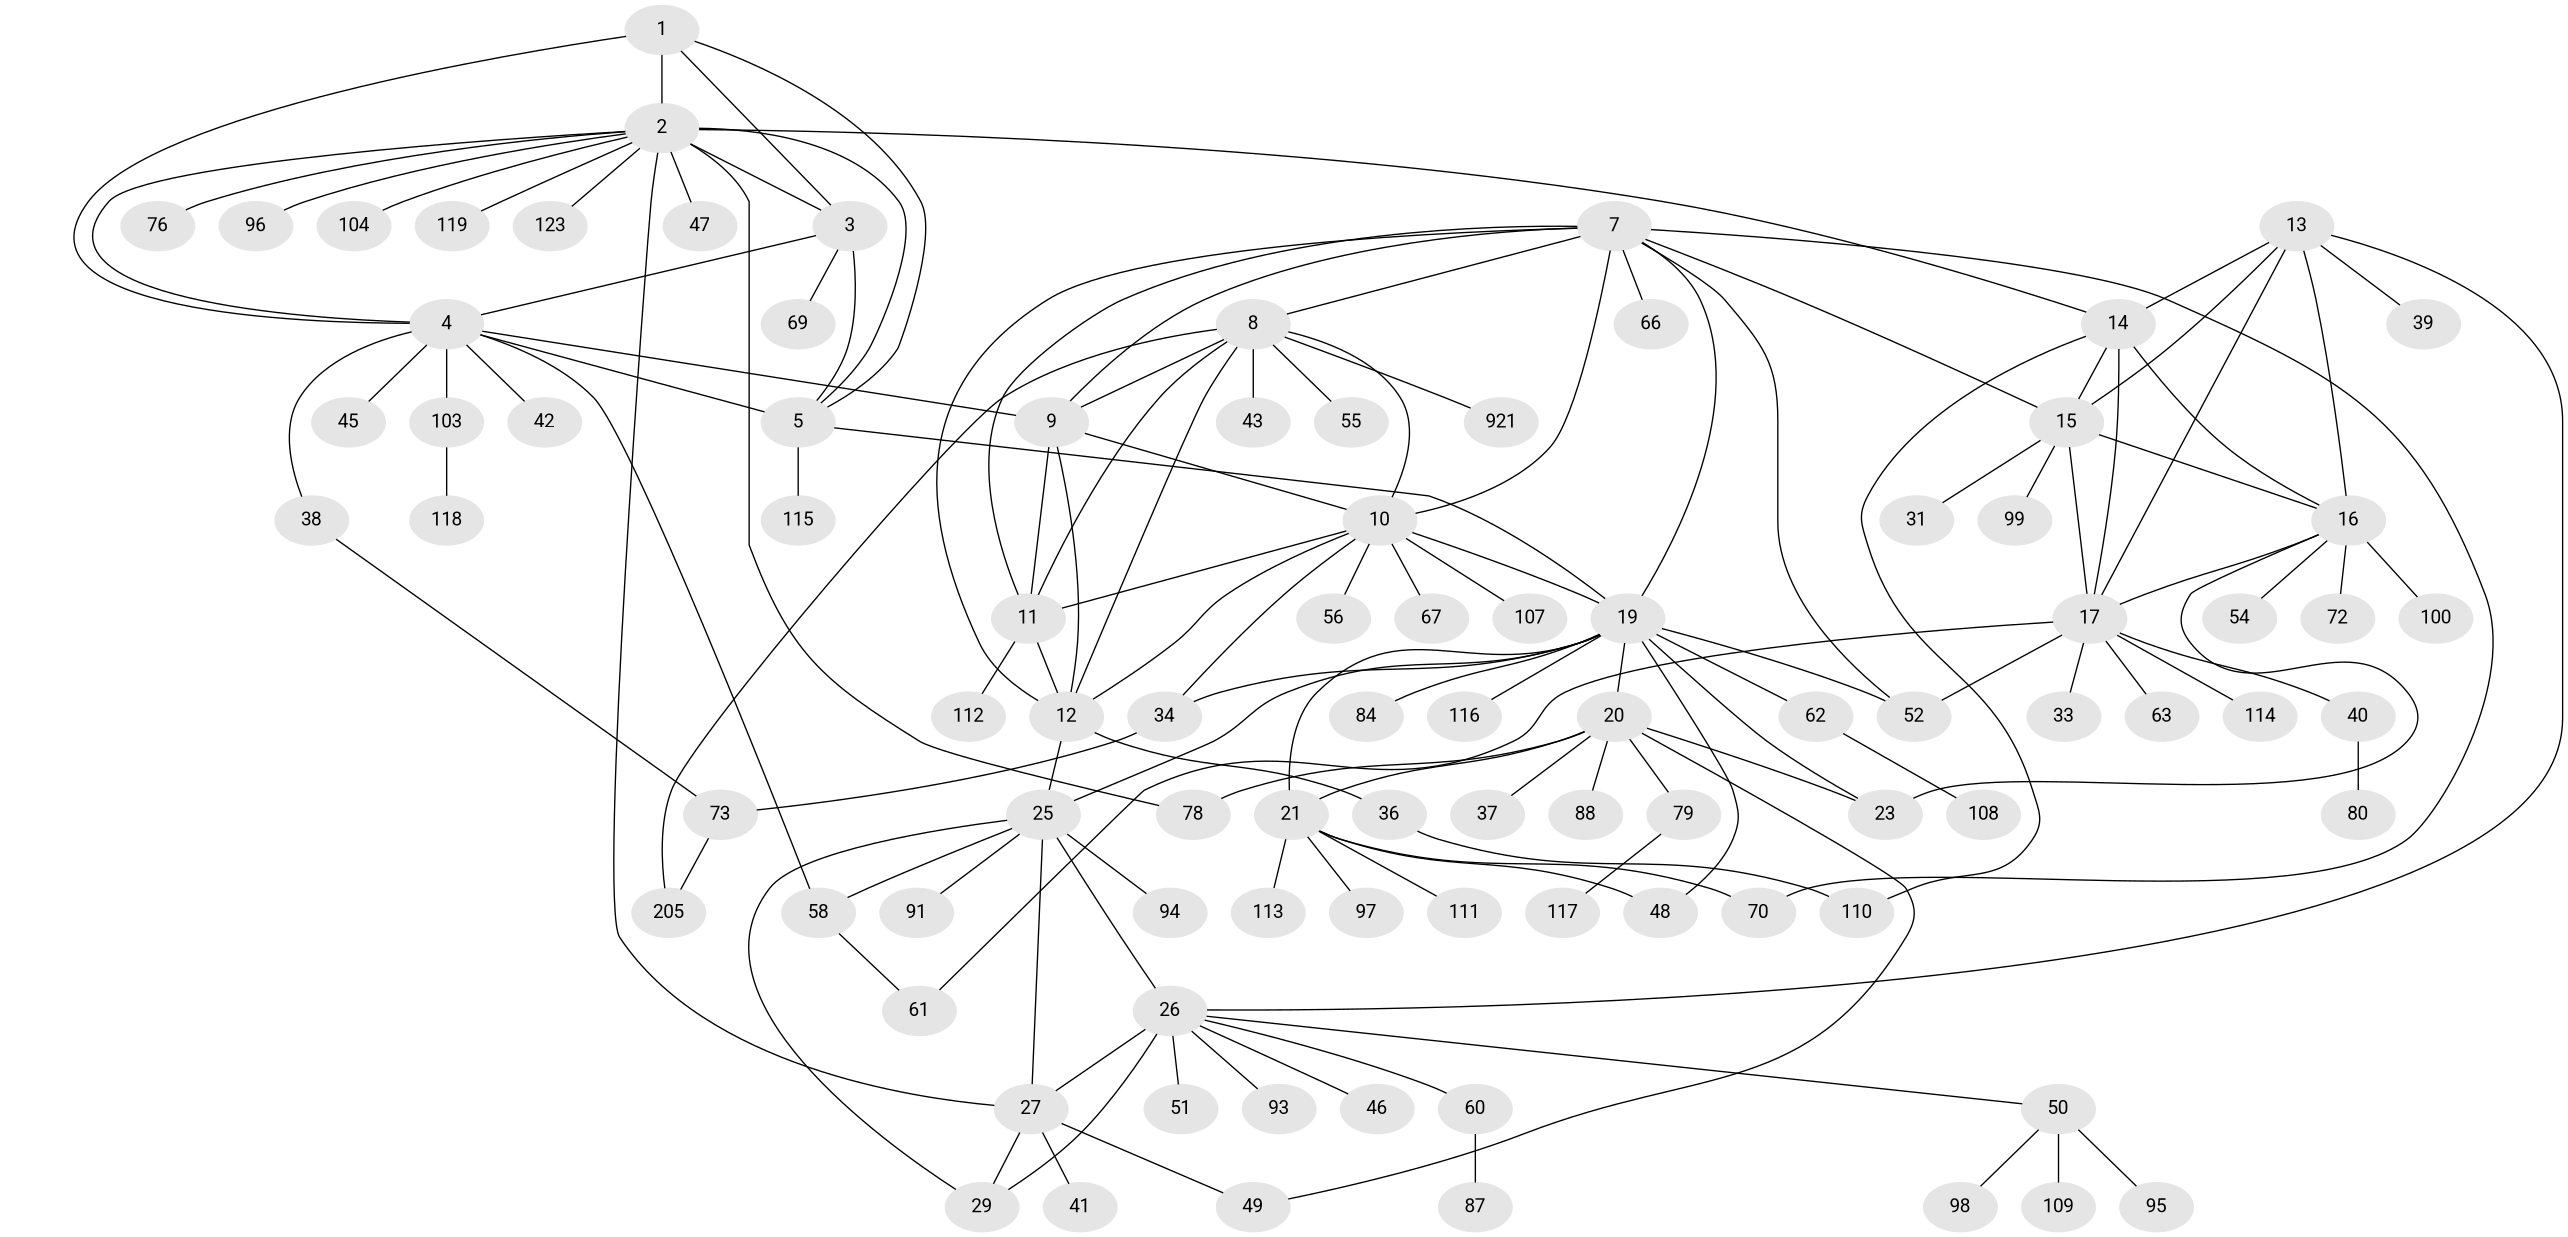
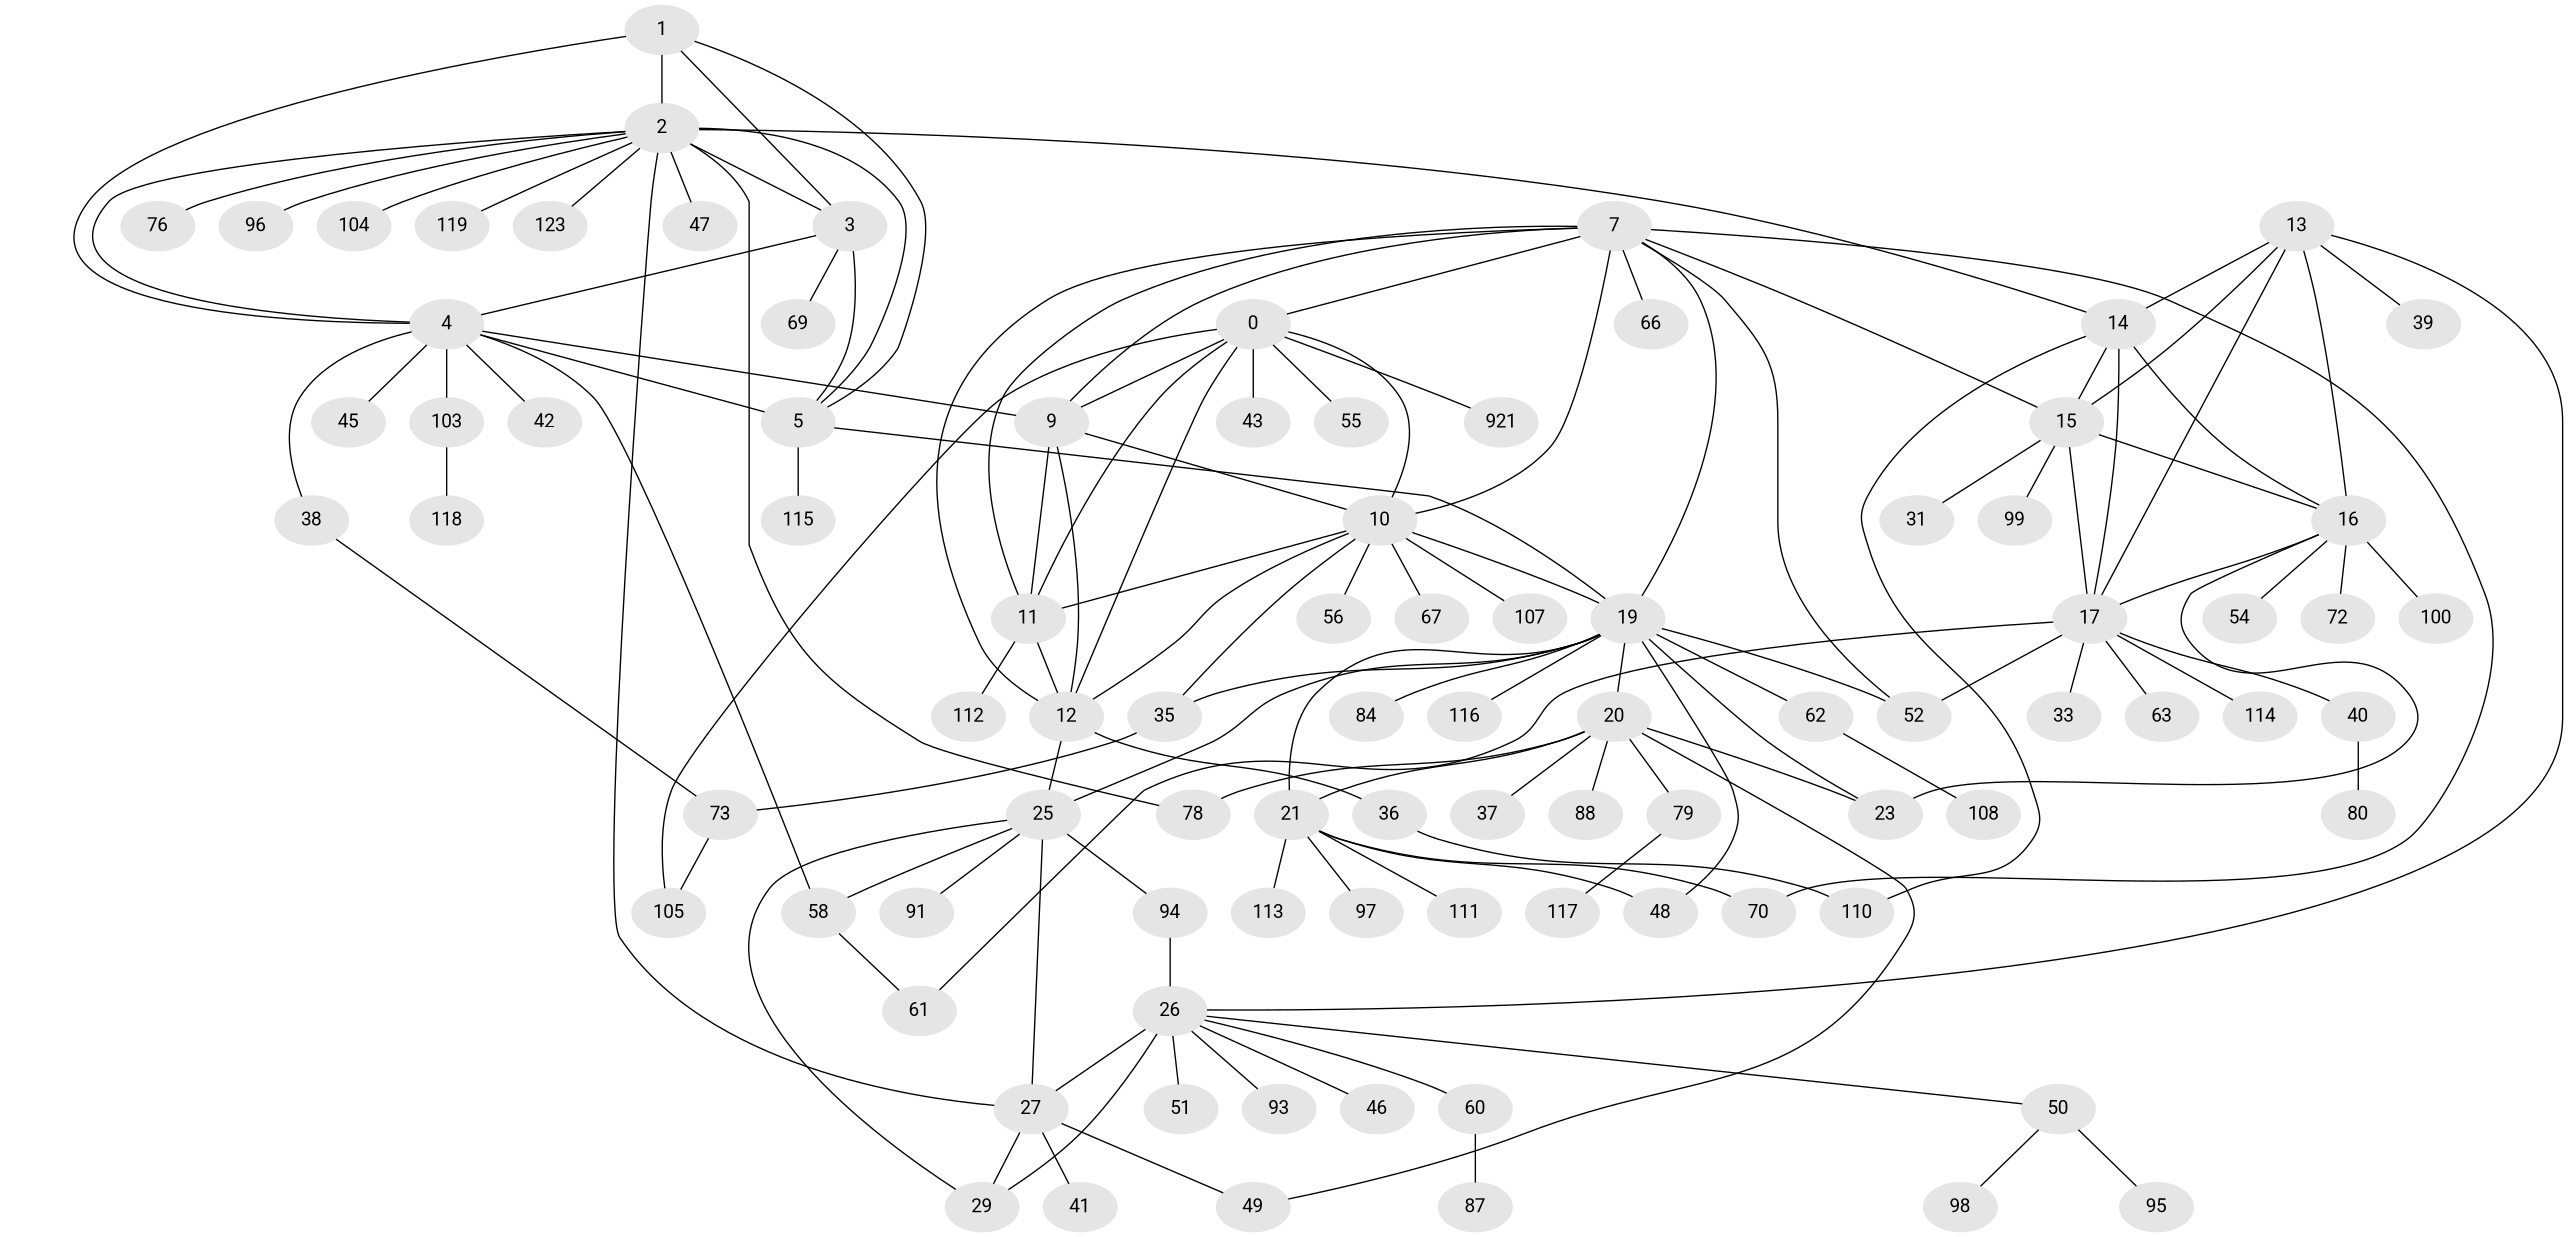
node "8": label "8" -> "0"
node "34": label "34" -> "35"
node "205": label "205" -> "105"
edge "25" -- "26": now "94" -- "26"
node "109": removed
